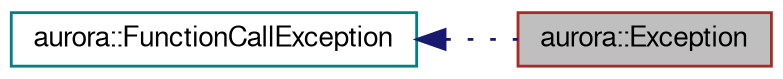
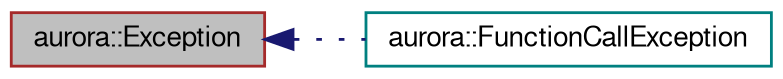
edge "aurora::Exception" -> "aurora::FunctionCallException": reversed
